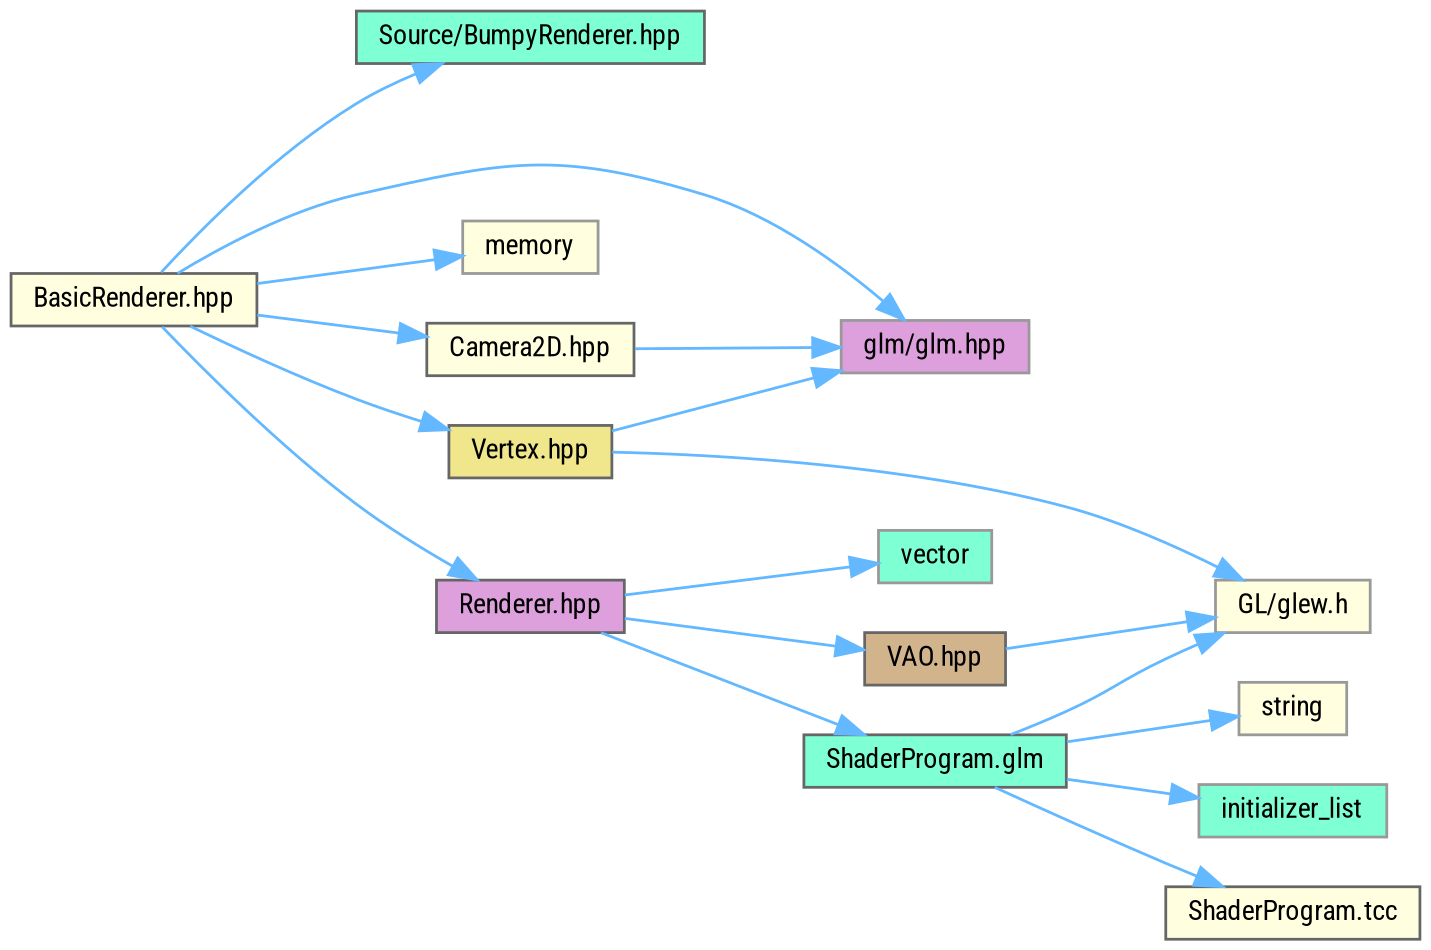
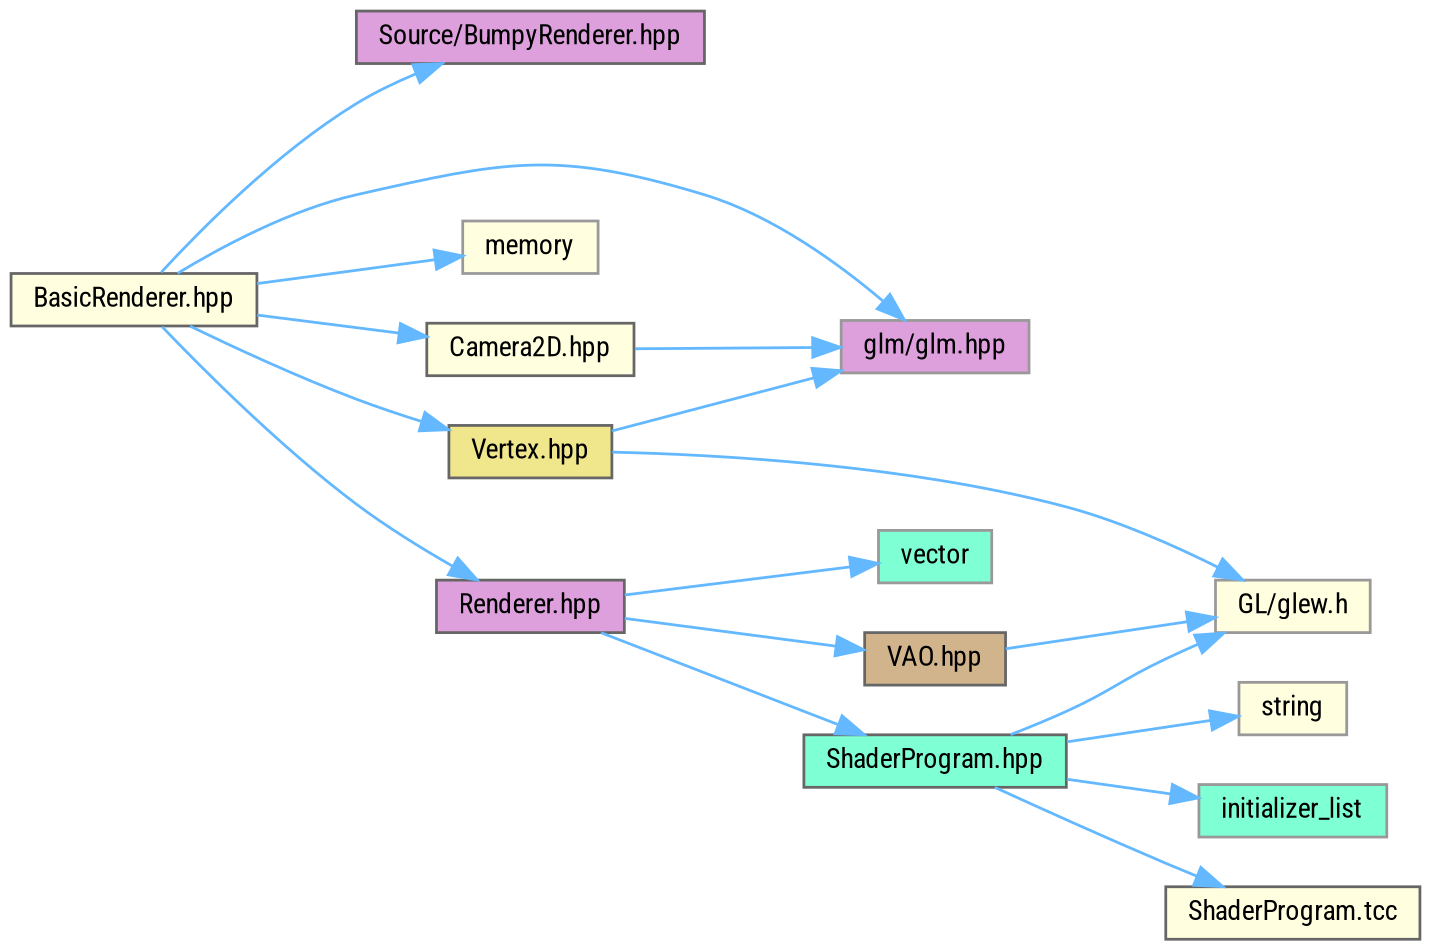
node "Source/BumpyRenderer.hpp": fillcolor aquamarine -> plum
node "ShaderProgram.glm": label "ShaderProgram.glm" -> "ShaderProgram.hpp"
